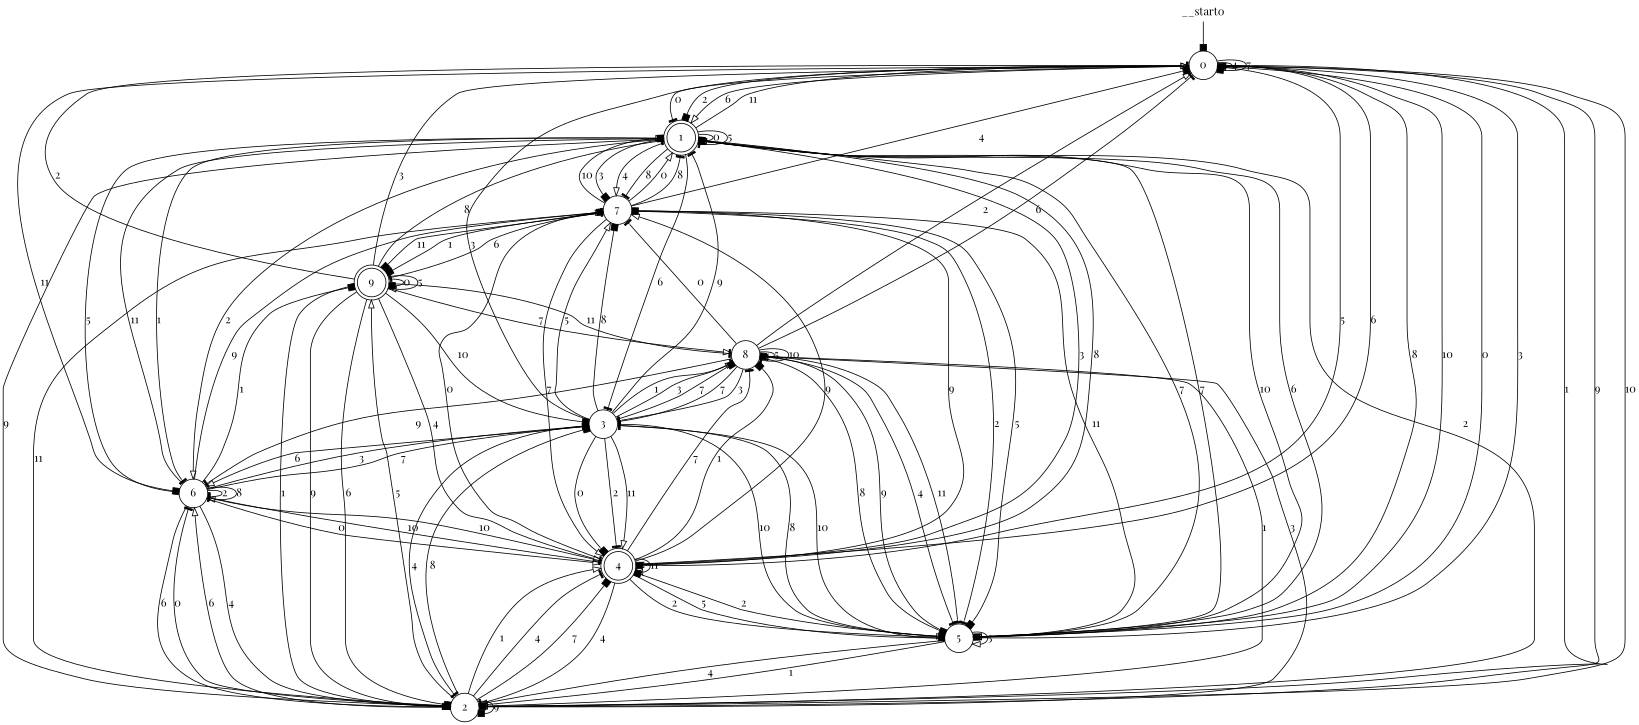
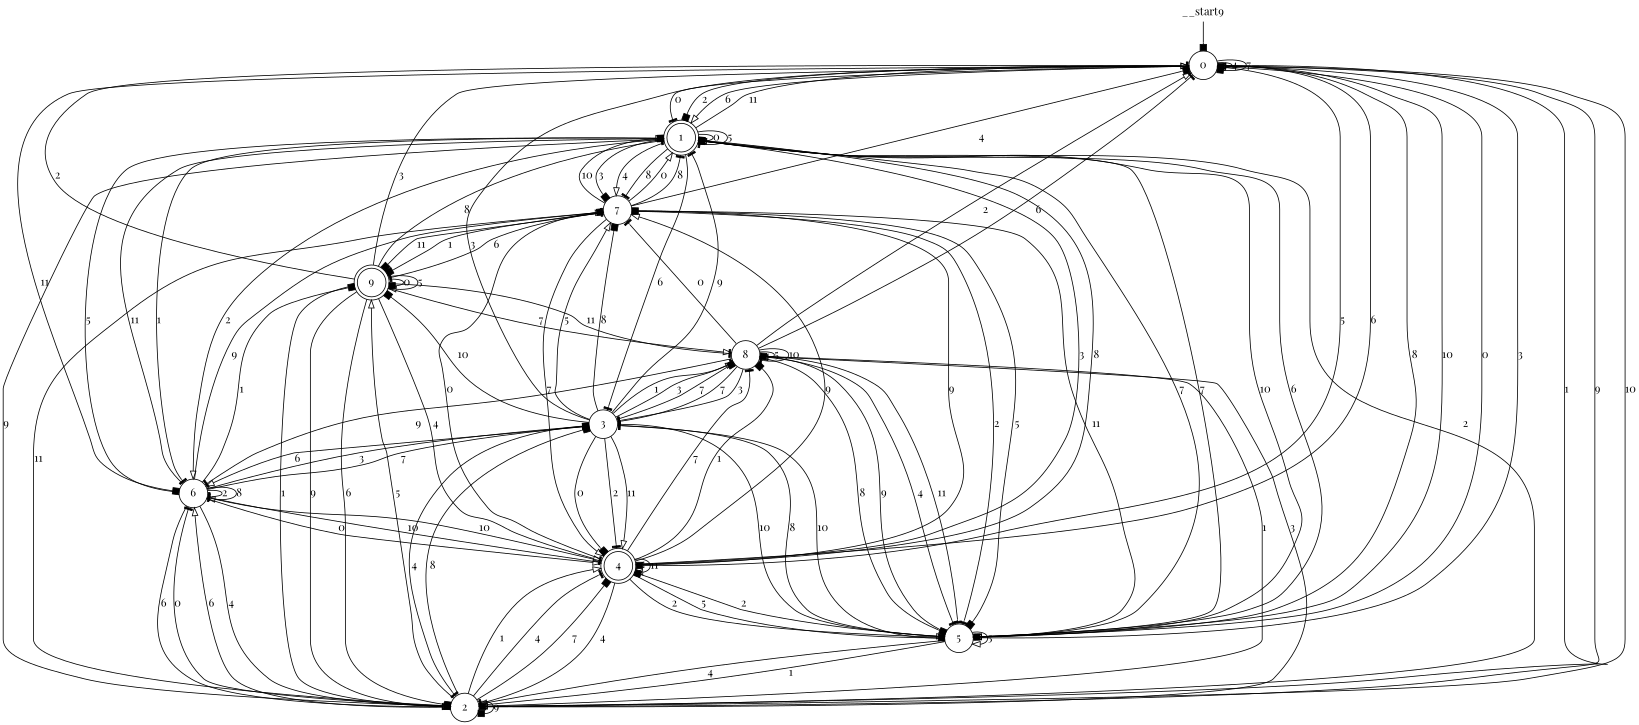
node "__start0": label "__start0" -> "__start9"
edge "9" -> "3": reversed
